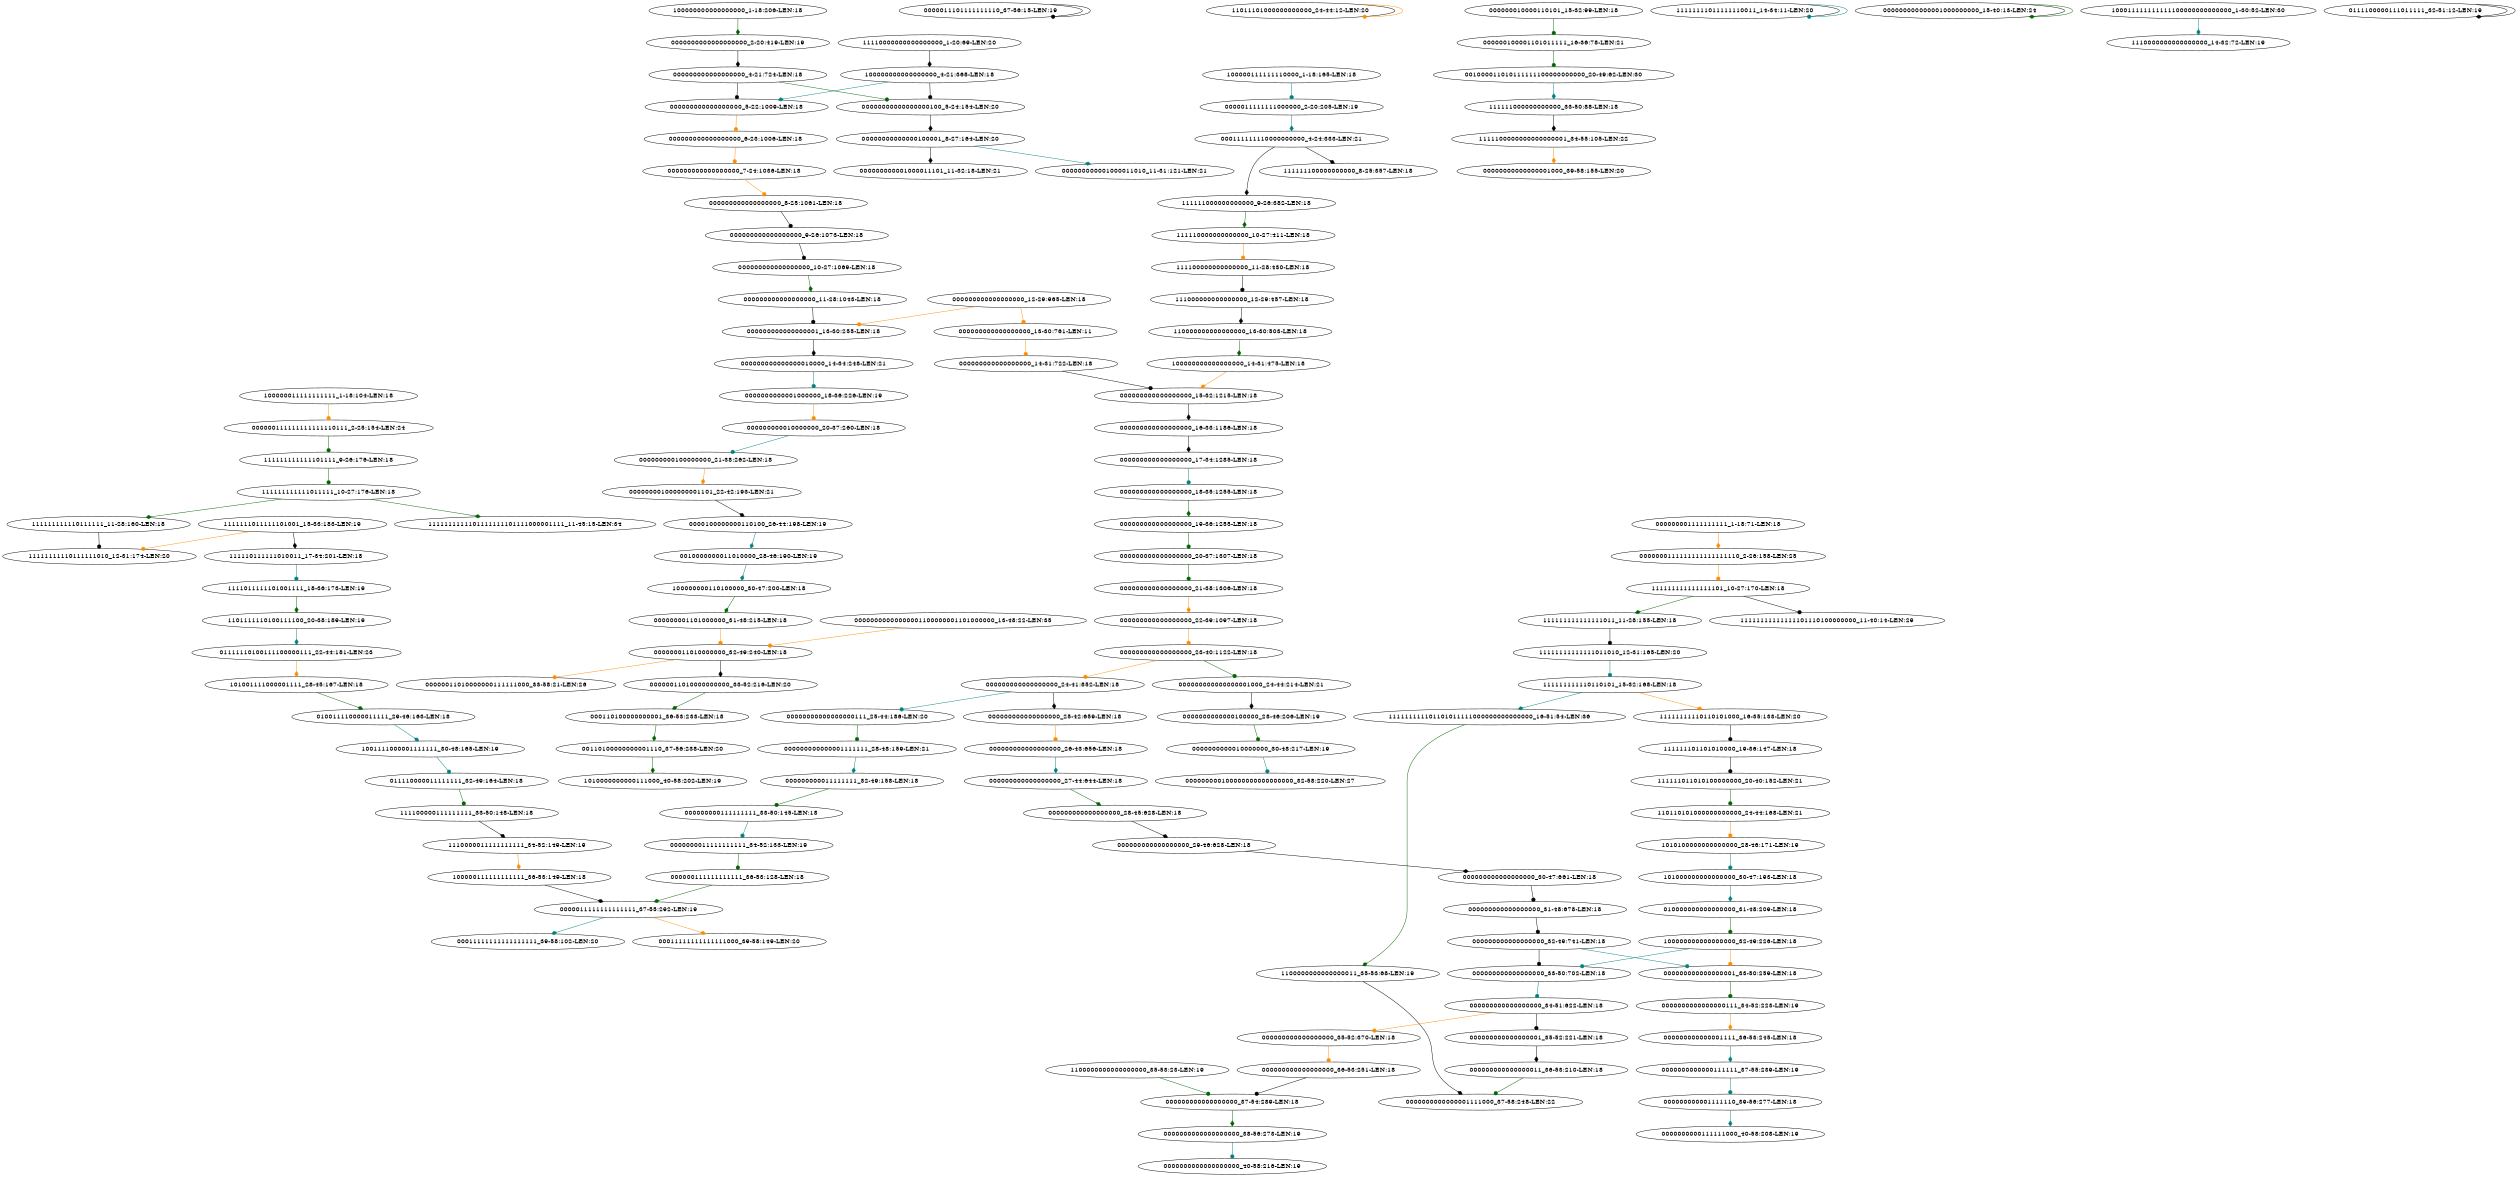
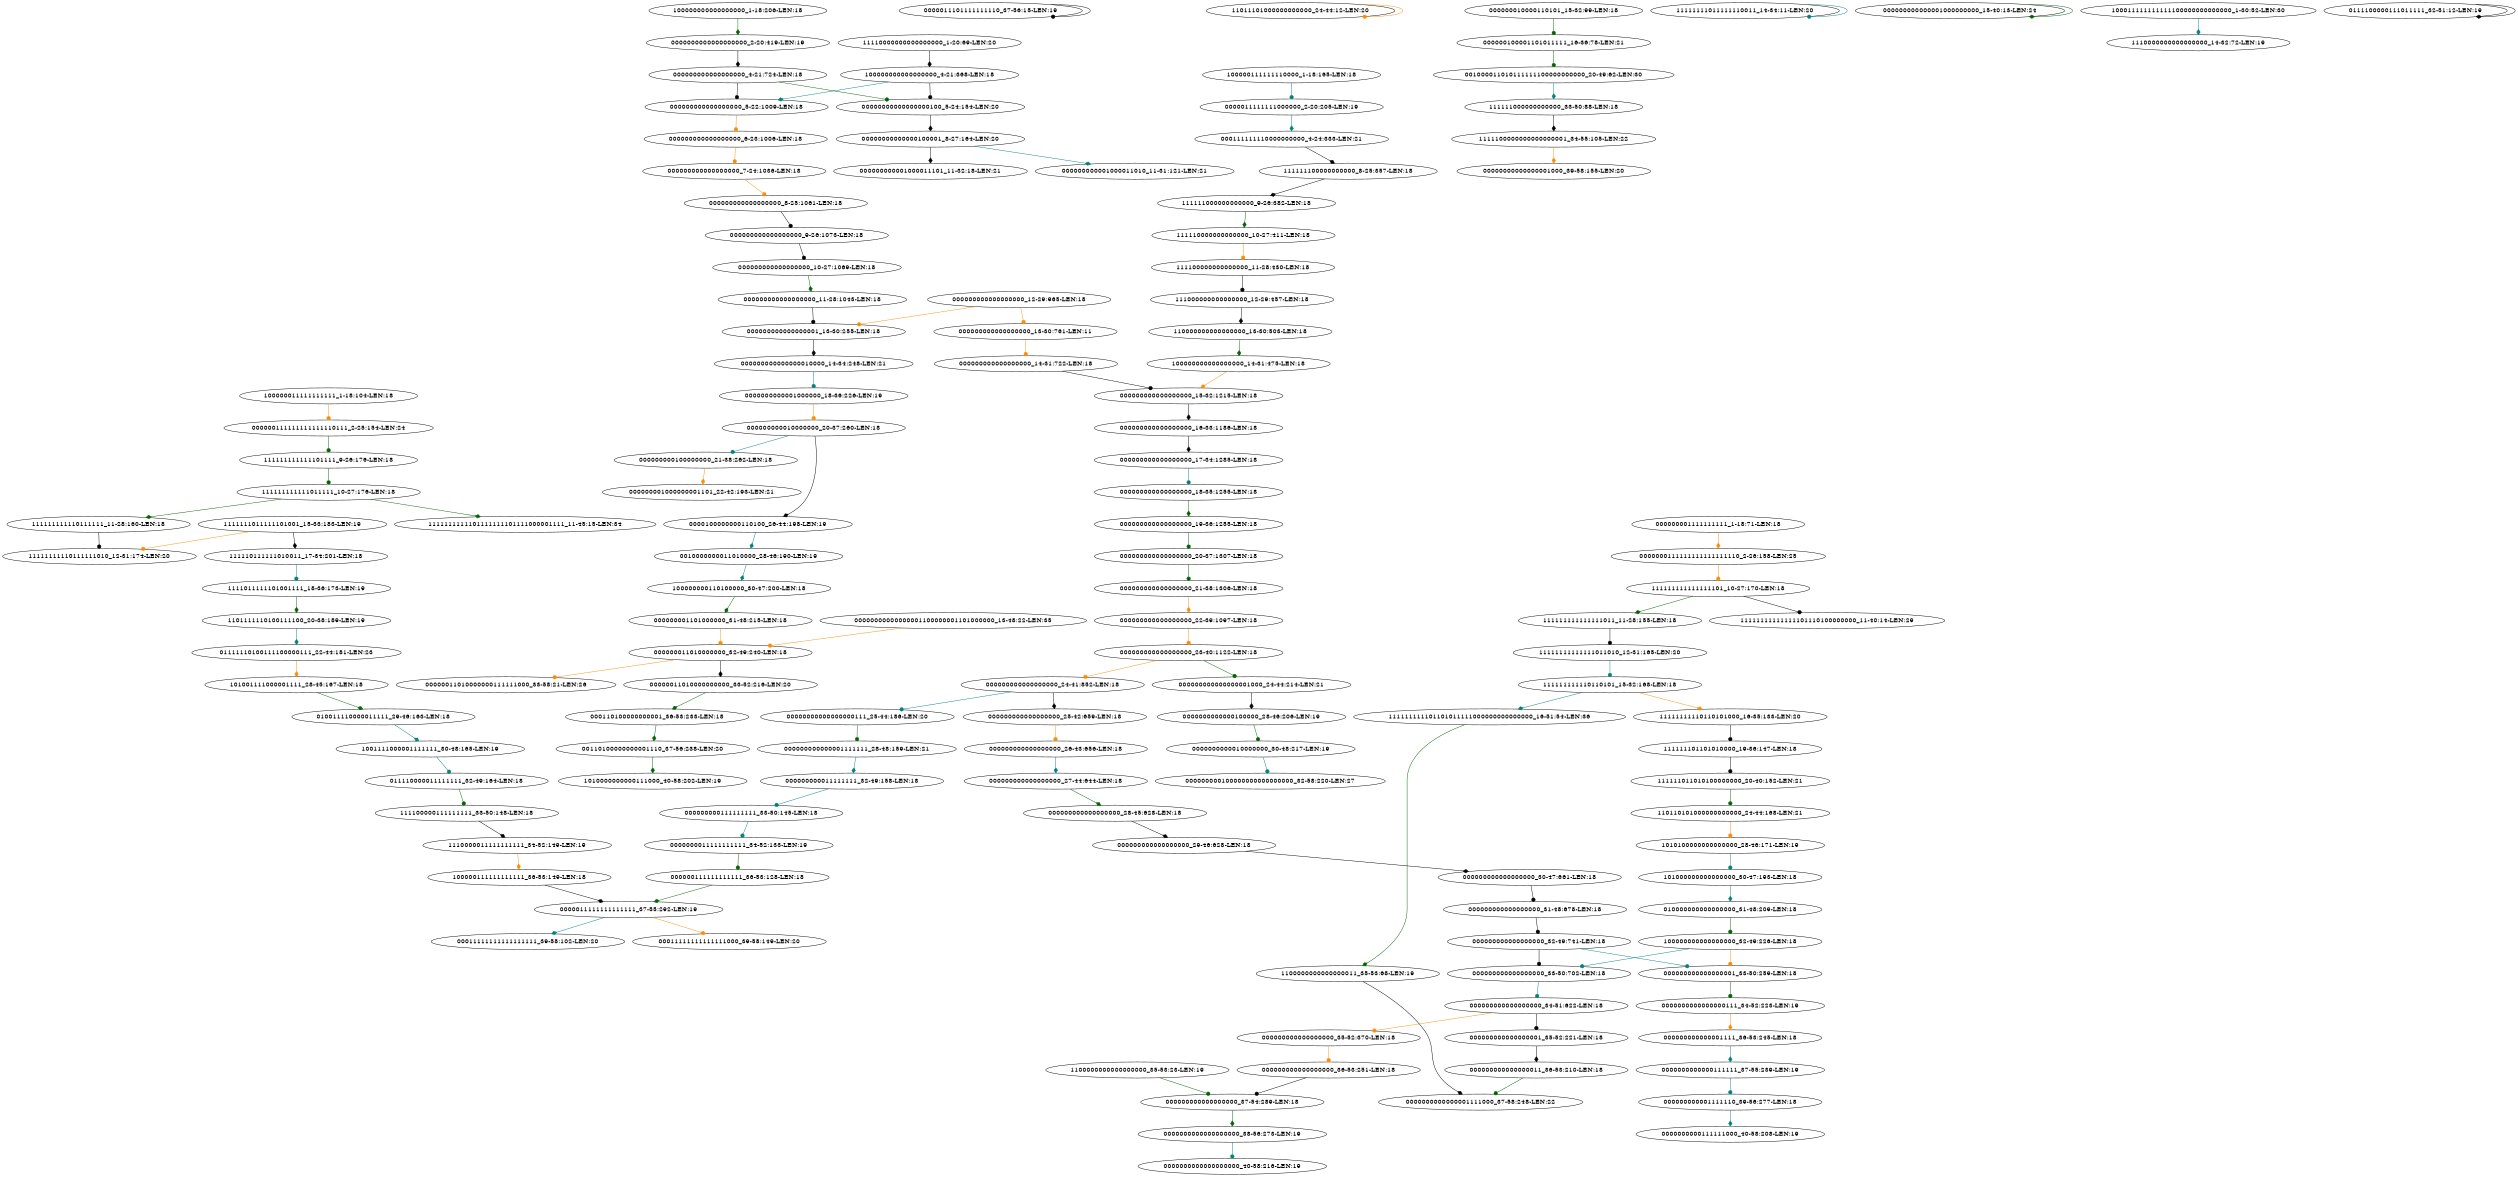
edge "000111111110000000000_4-24:333-LEN:21" -> "111111000000000000_9-26:382-LEN:18": now "111111100000000000_8-25:357-LEN:18" -> "111111000000000000_9-26:382-LEN:18"
edge "000000001000000001101_22-42:193-LEN:21" -> "0000100000000110100_26-44:198-LEN:19": now "000000000010000000_20-37:260-LEN:18" -> "0000100000000110100_26-44:198-LEN:19"
edge "000000000011111111_32-49:158-LEN:18" -> "000000000111111111_33-50:145-LEN:18": color darkgreen -> teal
